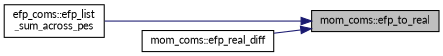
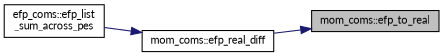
edge "efp_coms::efp_list _sum_across_pes" -> "mom_coms::efp_to_real": now "efp_coms::efp_list _sum_across_pes" -> "mom_coms::efp_real_diff"
